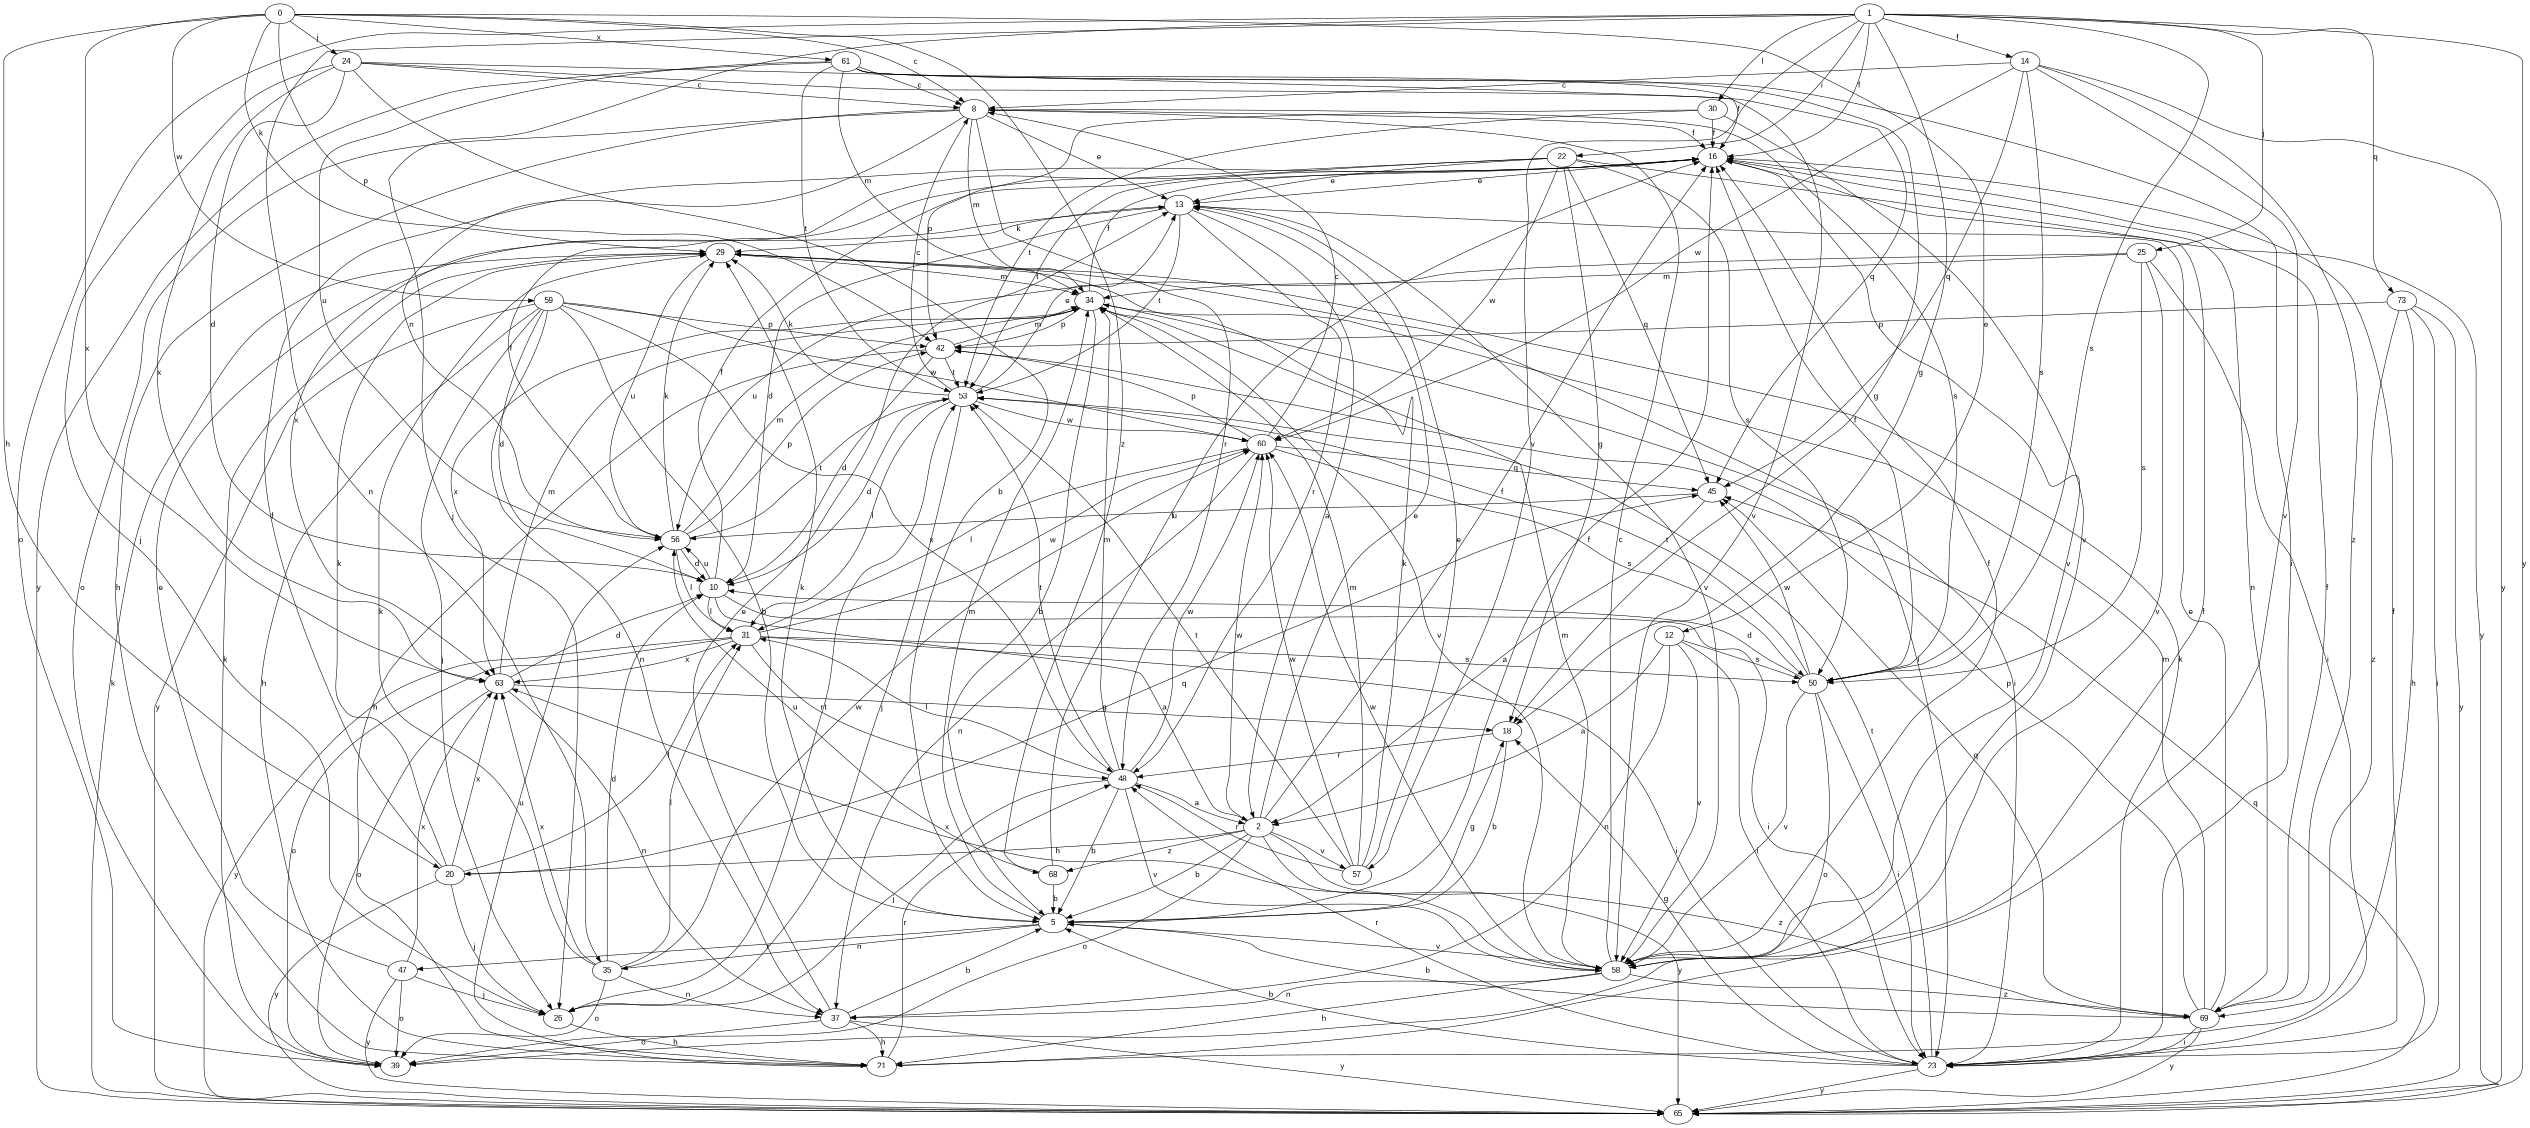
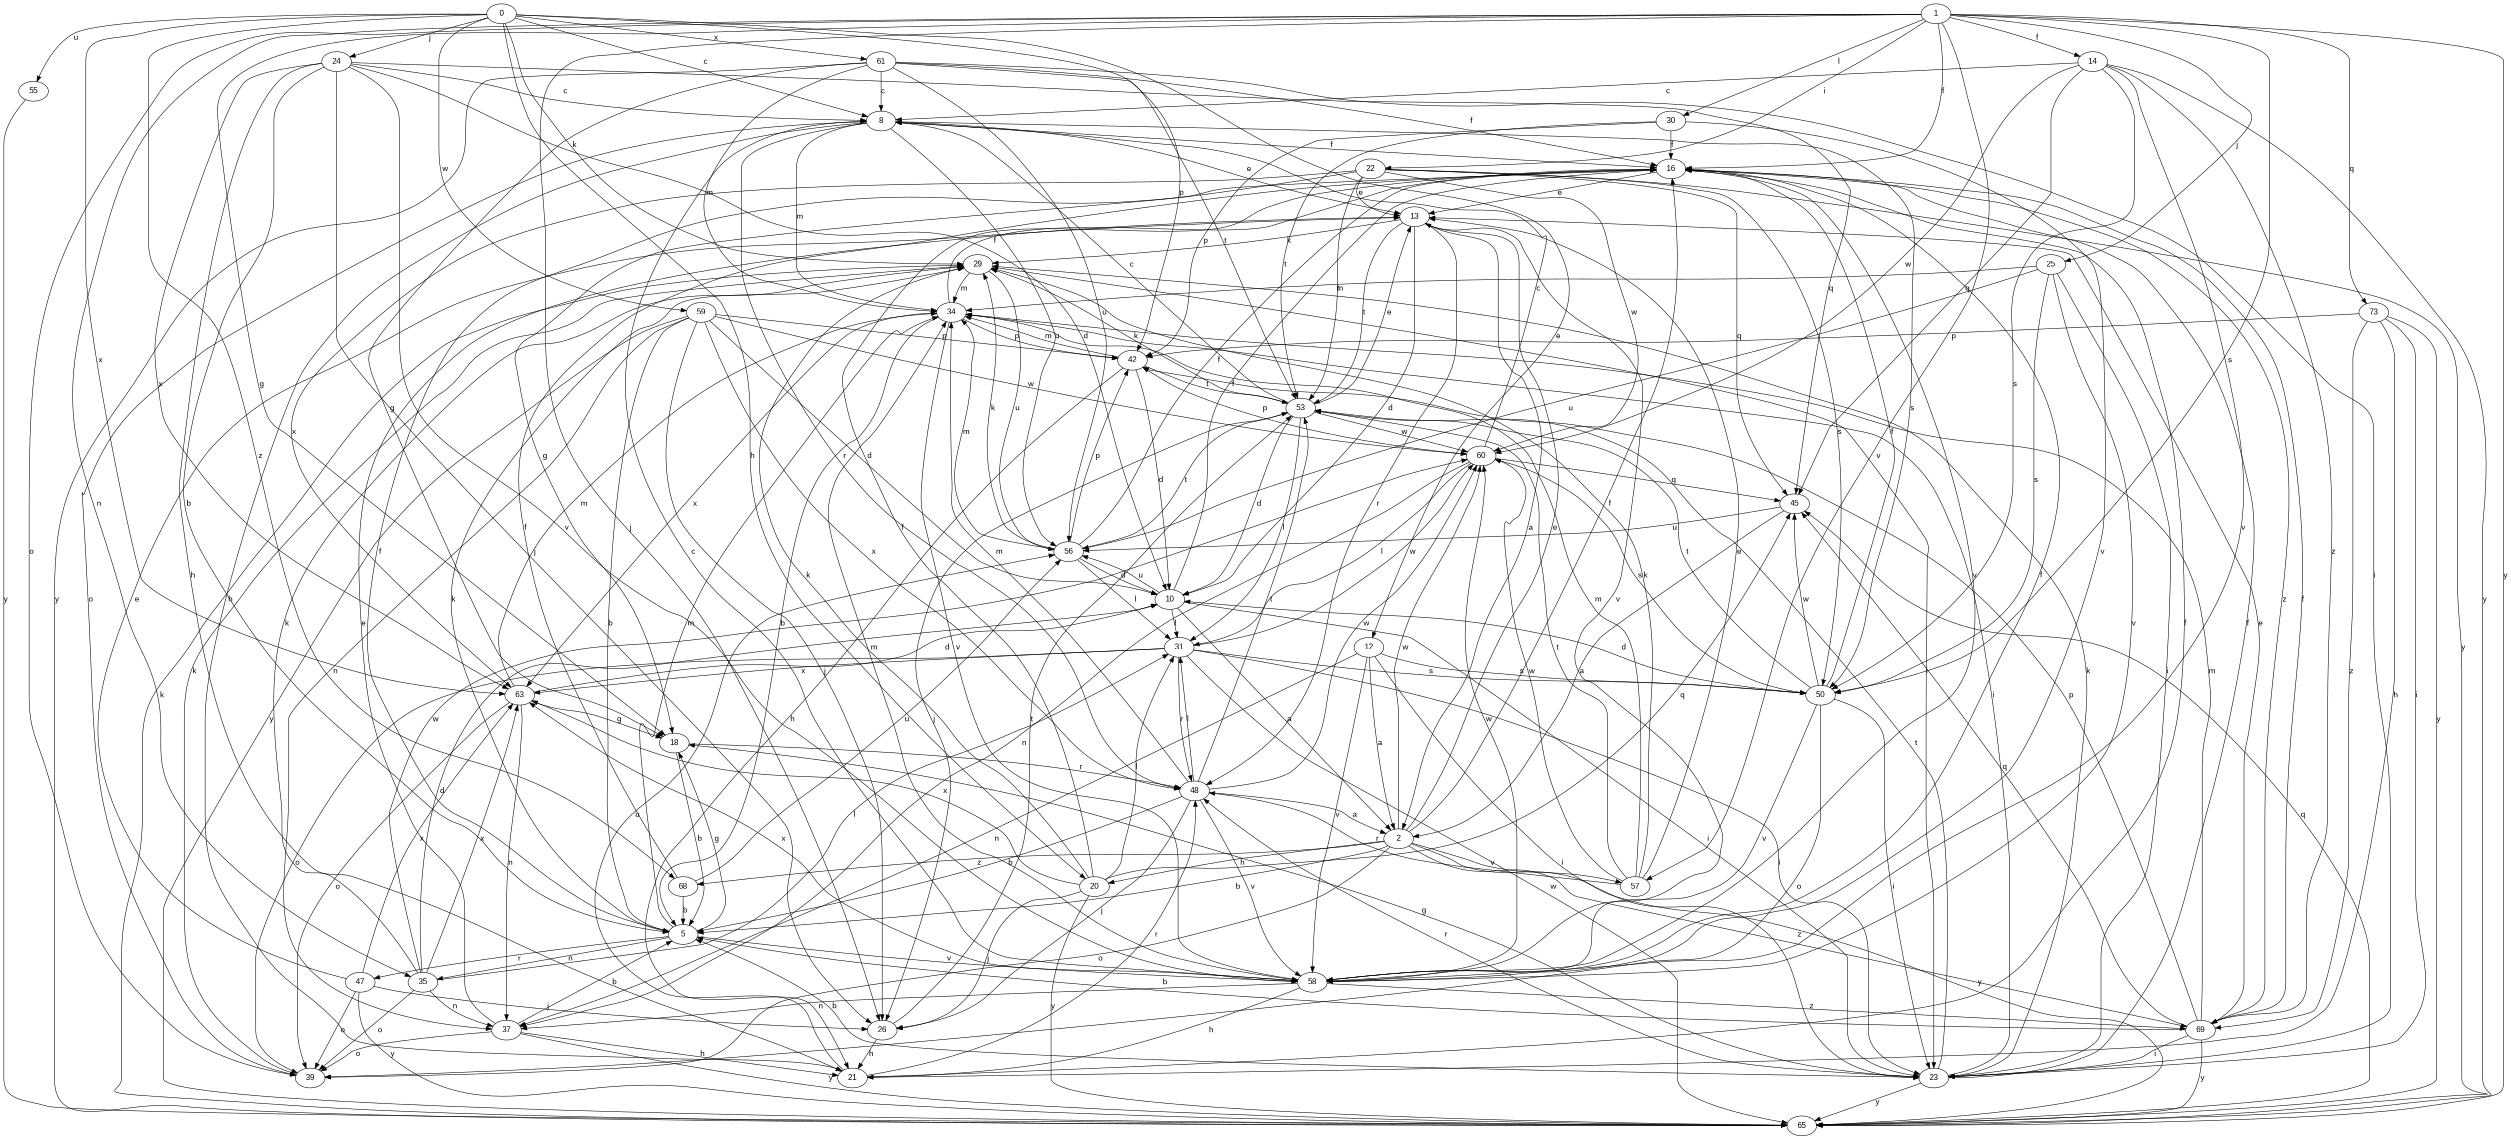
node "55": added
edge "8" -> "56": label "n" -> "u"
edge "34" -> "23": reversed
edge "16" -> "69": label "n" -> "z"
edge "59" -> "21": now "24" -> "21"
edge "31" -> "65": label "y" -> "w"
